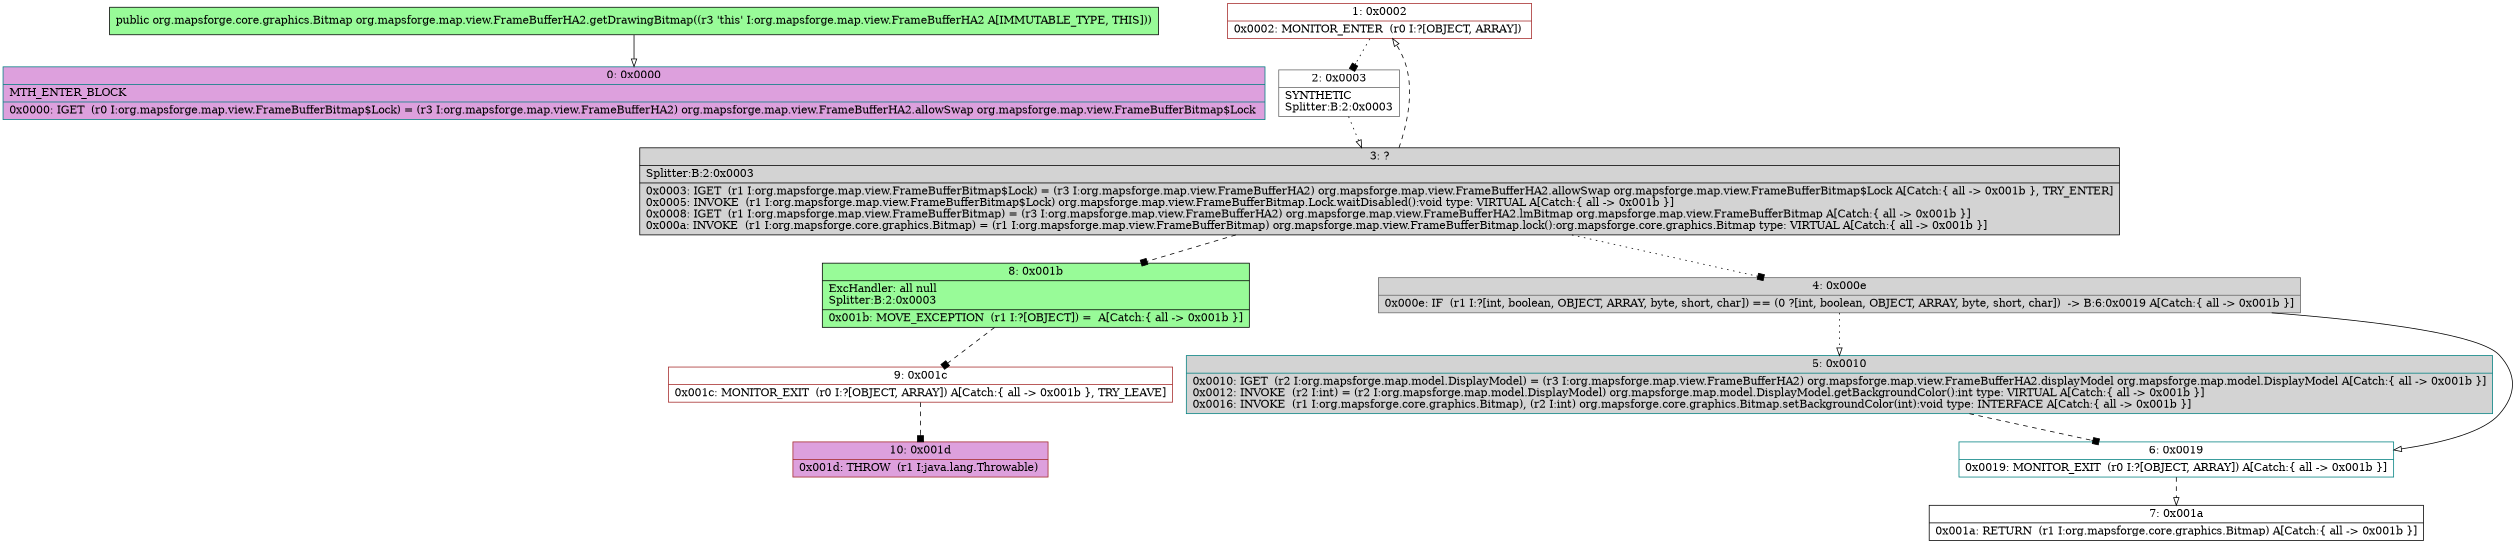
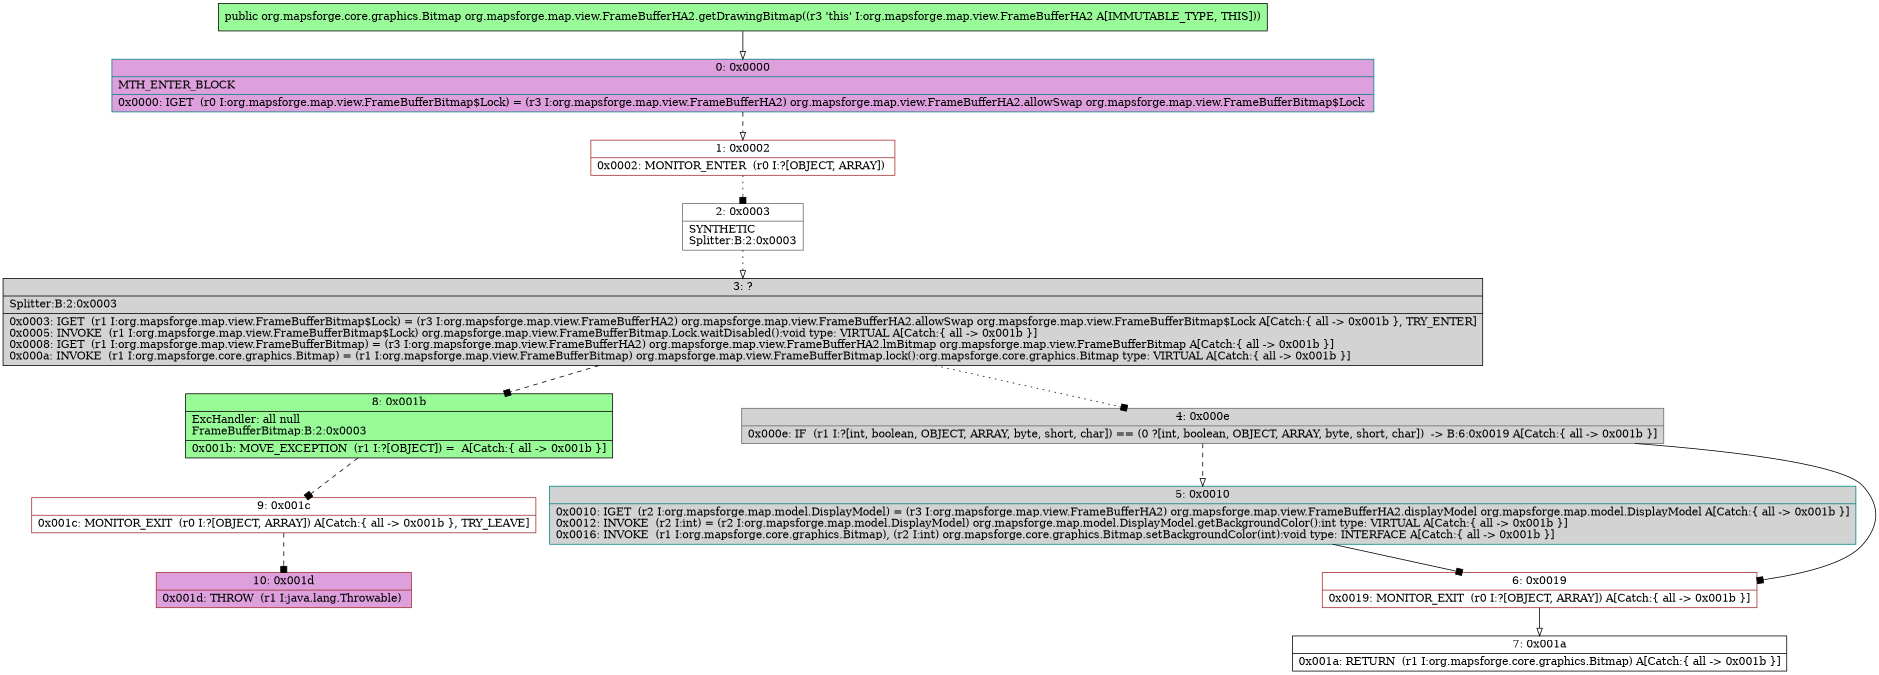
edge "3: ?" -> "1: 0x0002": now "0: 0x0000" -> "1: 0x0002"
node "8: 0x001b": text "Splitter:B:2:0x0003" -> "FrameBufferBitmap:B:2:0x0003"
edge "4: 0x000e" -> "5: 0x0010": style dotted -> dashed
edge "4: 0x000e" -> "6: 0x0019": arrowhead onormal -> box
edge "5: 0x0010" -> "6: 0x0019": style dashed -> solid
node "6: 0x0019": color teal -> brown
edge "6: 0x0019" -> "7: 0x001a": style dashed -> solid
